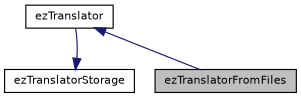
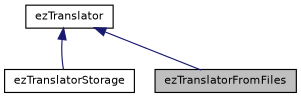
edge "ezTranslator" -> "ezTranslatorStorage": reversed
